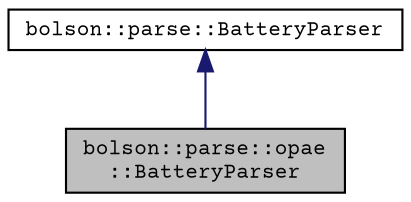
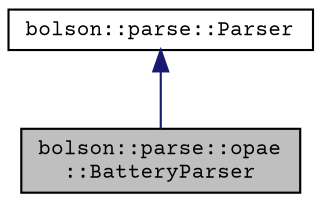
node "bolson::parse::BatteryParser": label "bolson::parse::BatteryParser" -> "bolson::parse::Parser"
